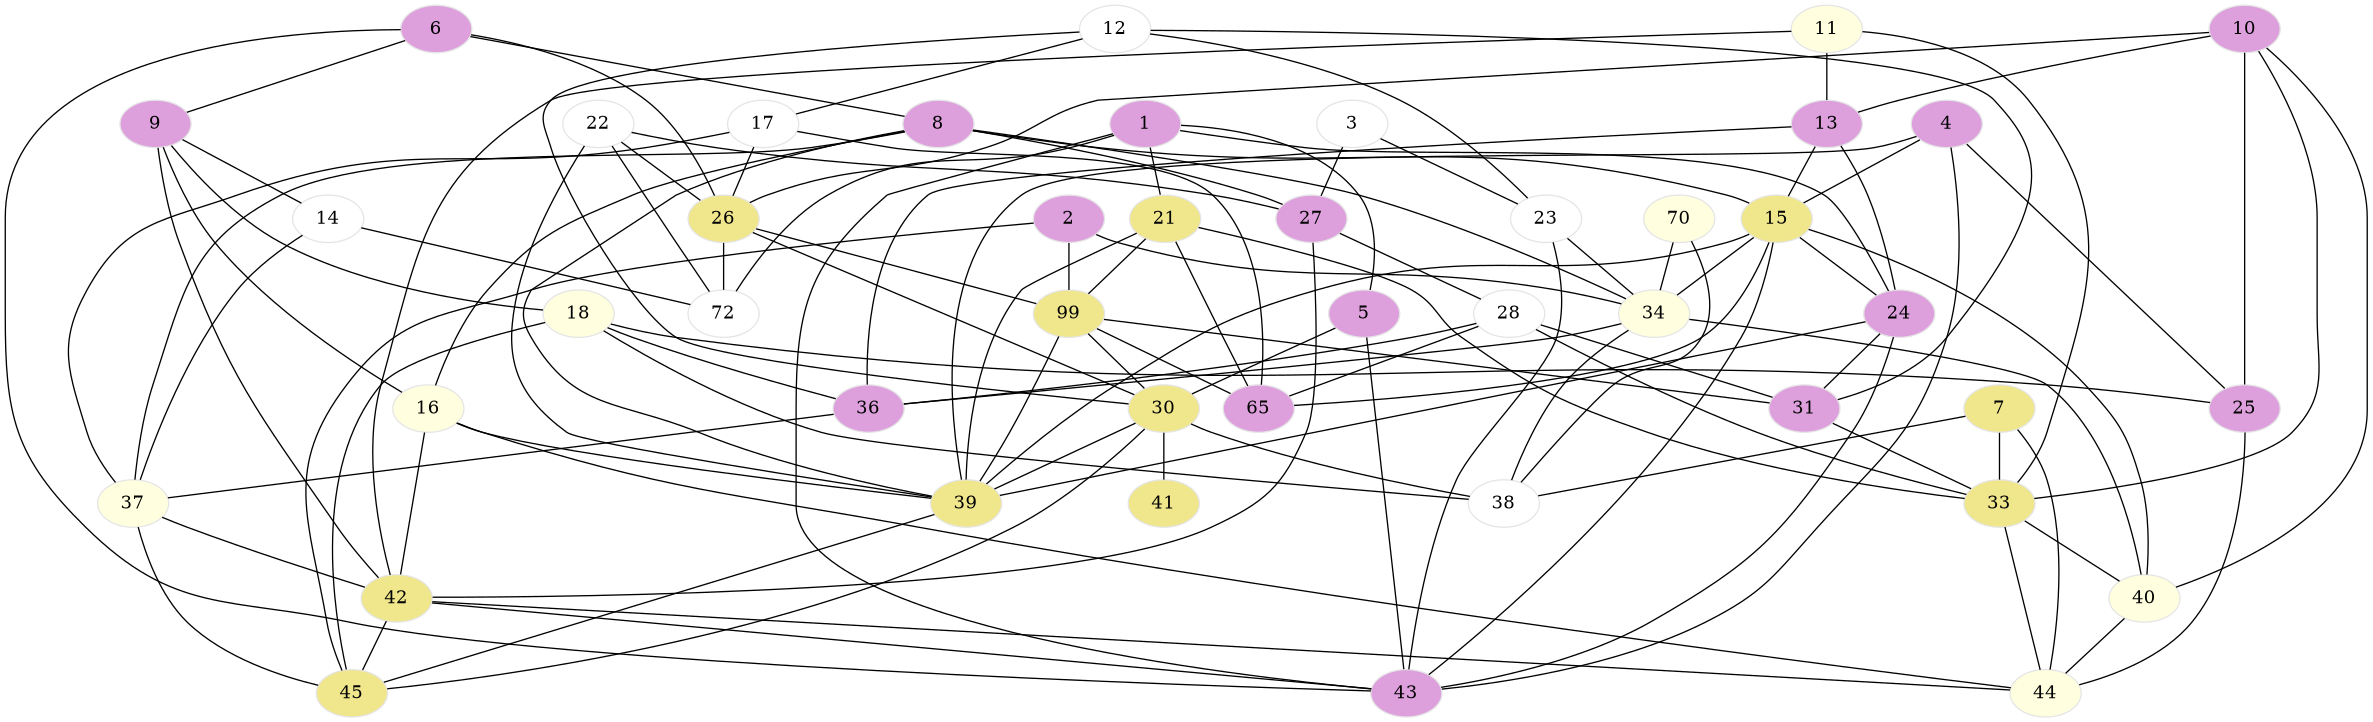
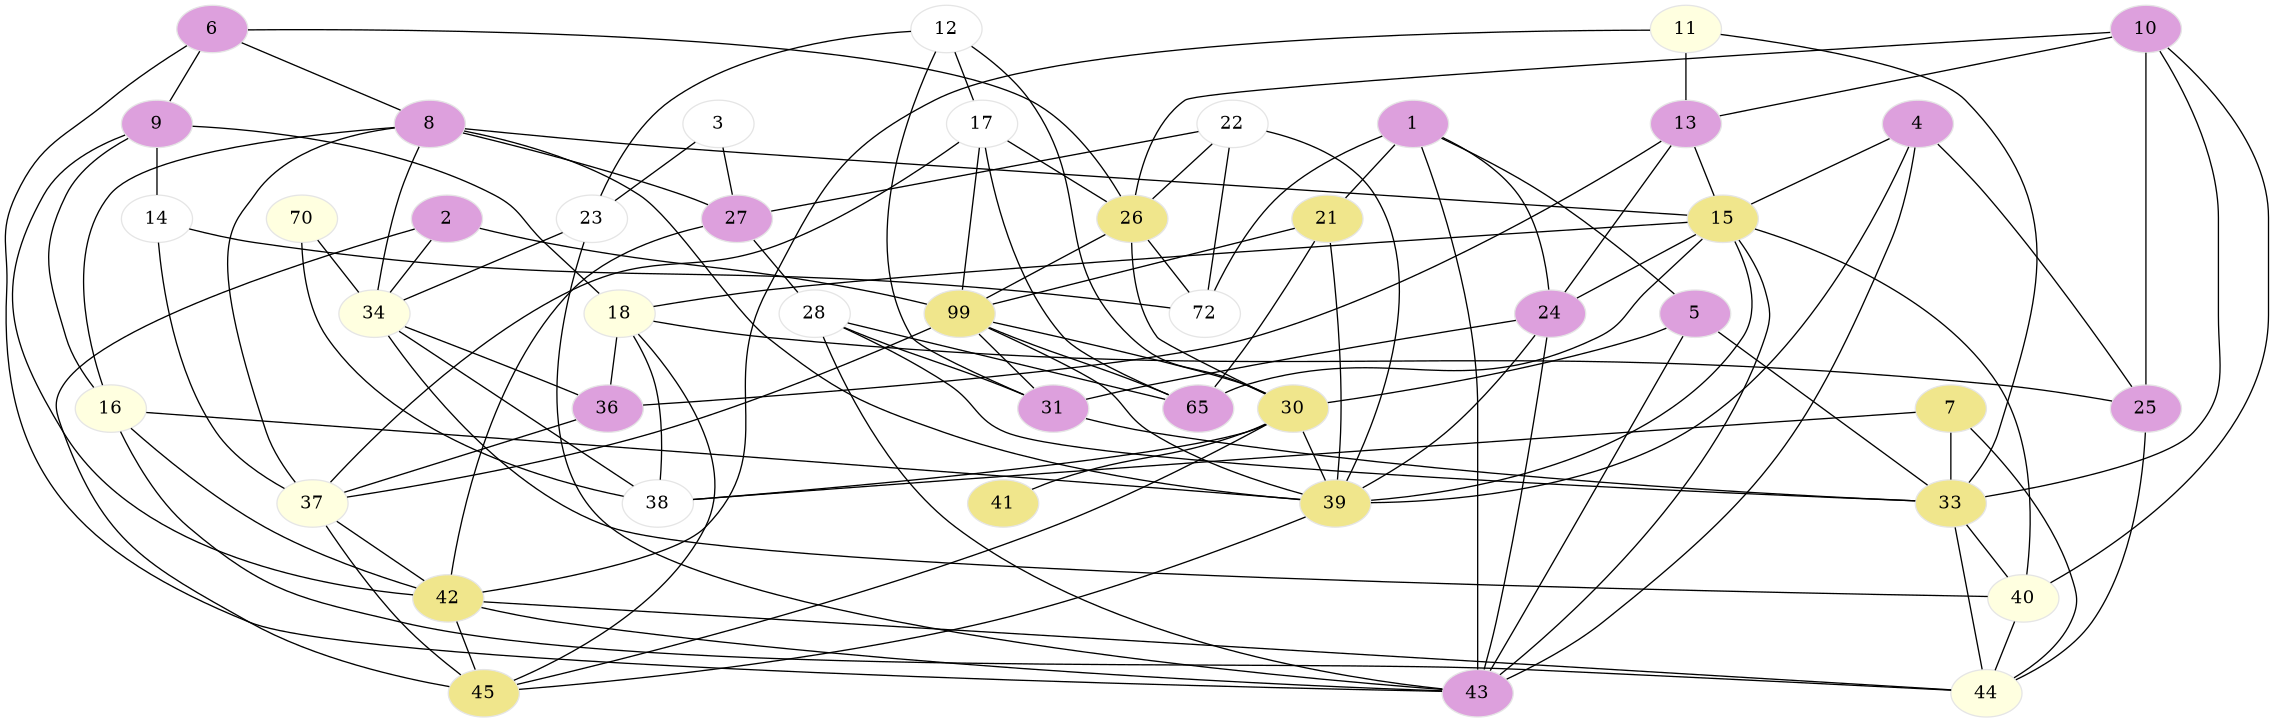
edge "17" -- "99": added
edge "15" -- "34": now "15" -- "18"
edge "28" -- "36": now "28" -- "43"
edge "21" -- "33": now "5" -- "33"
edge "99" -- "37": added
